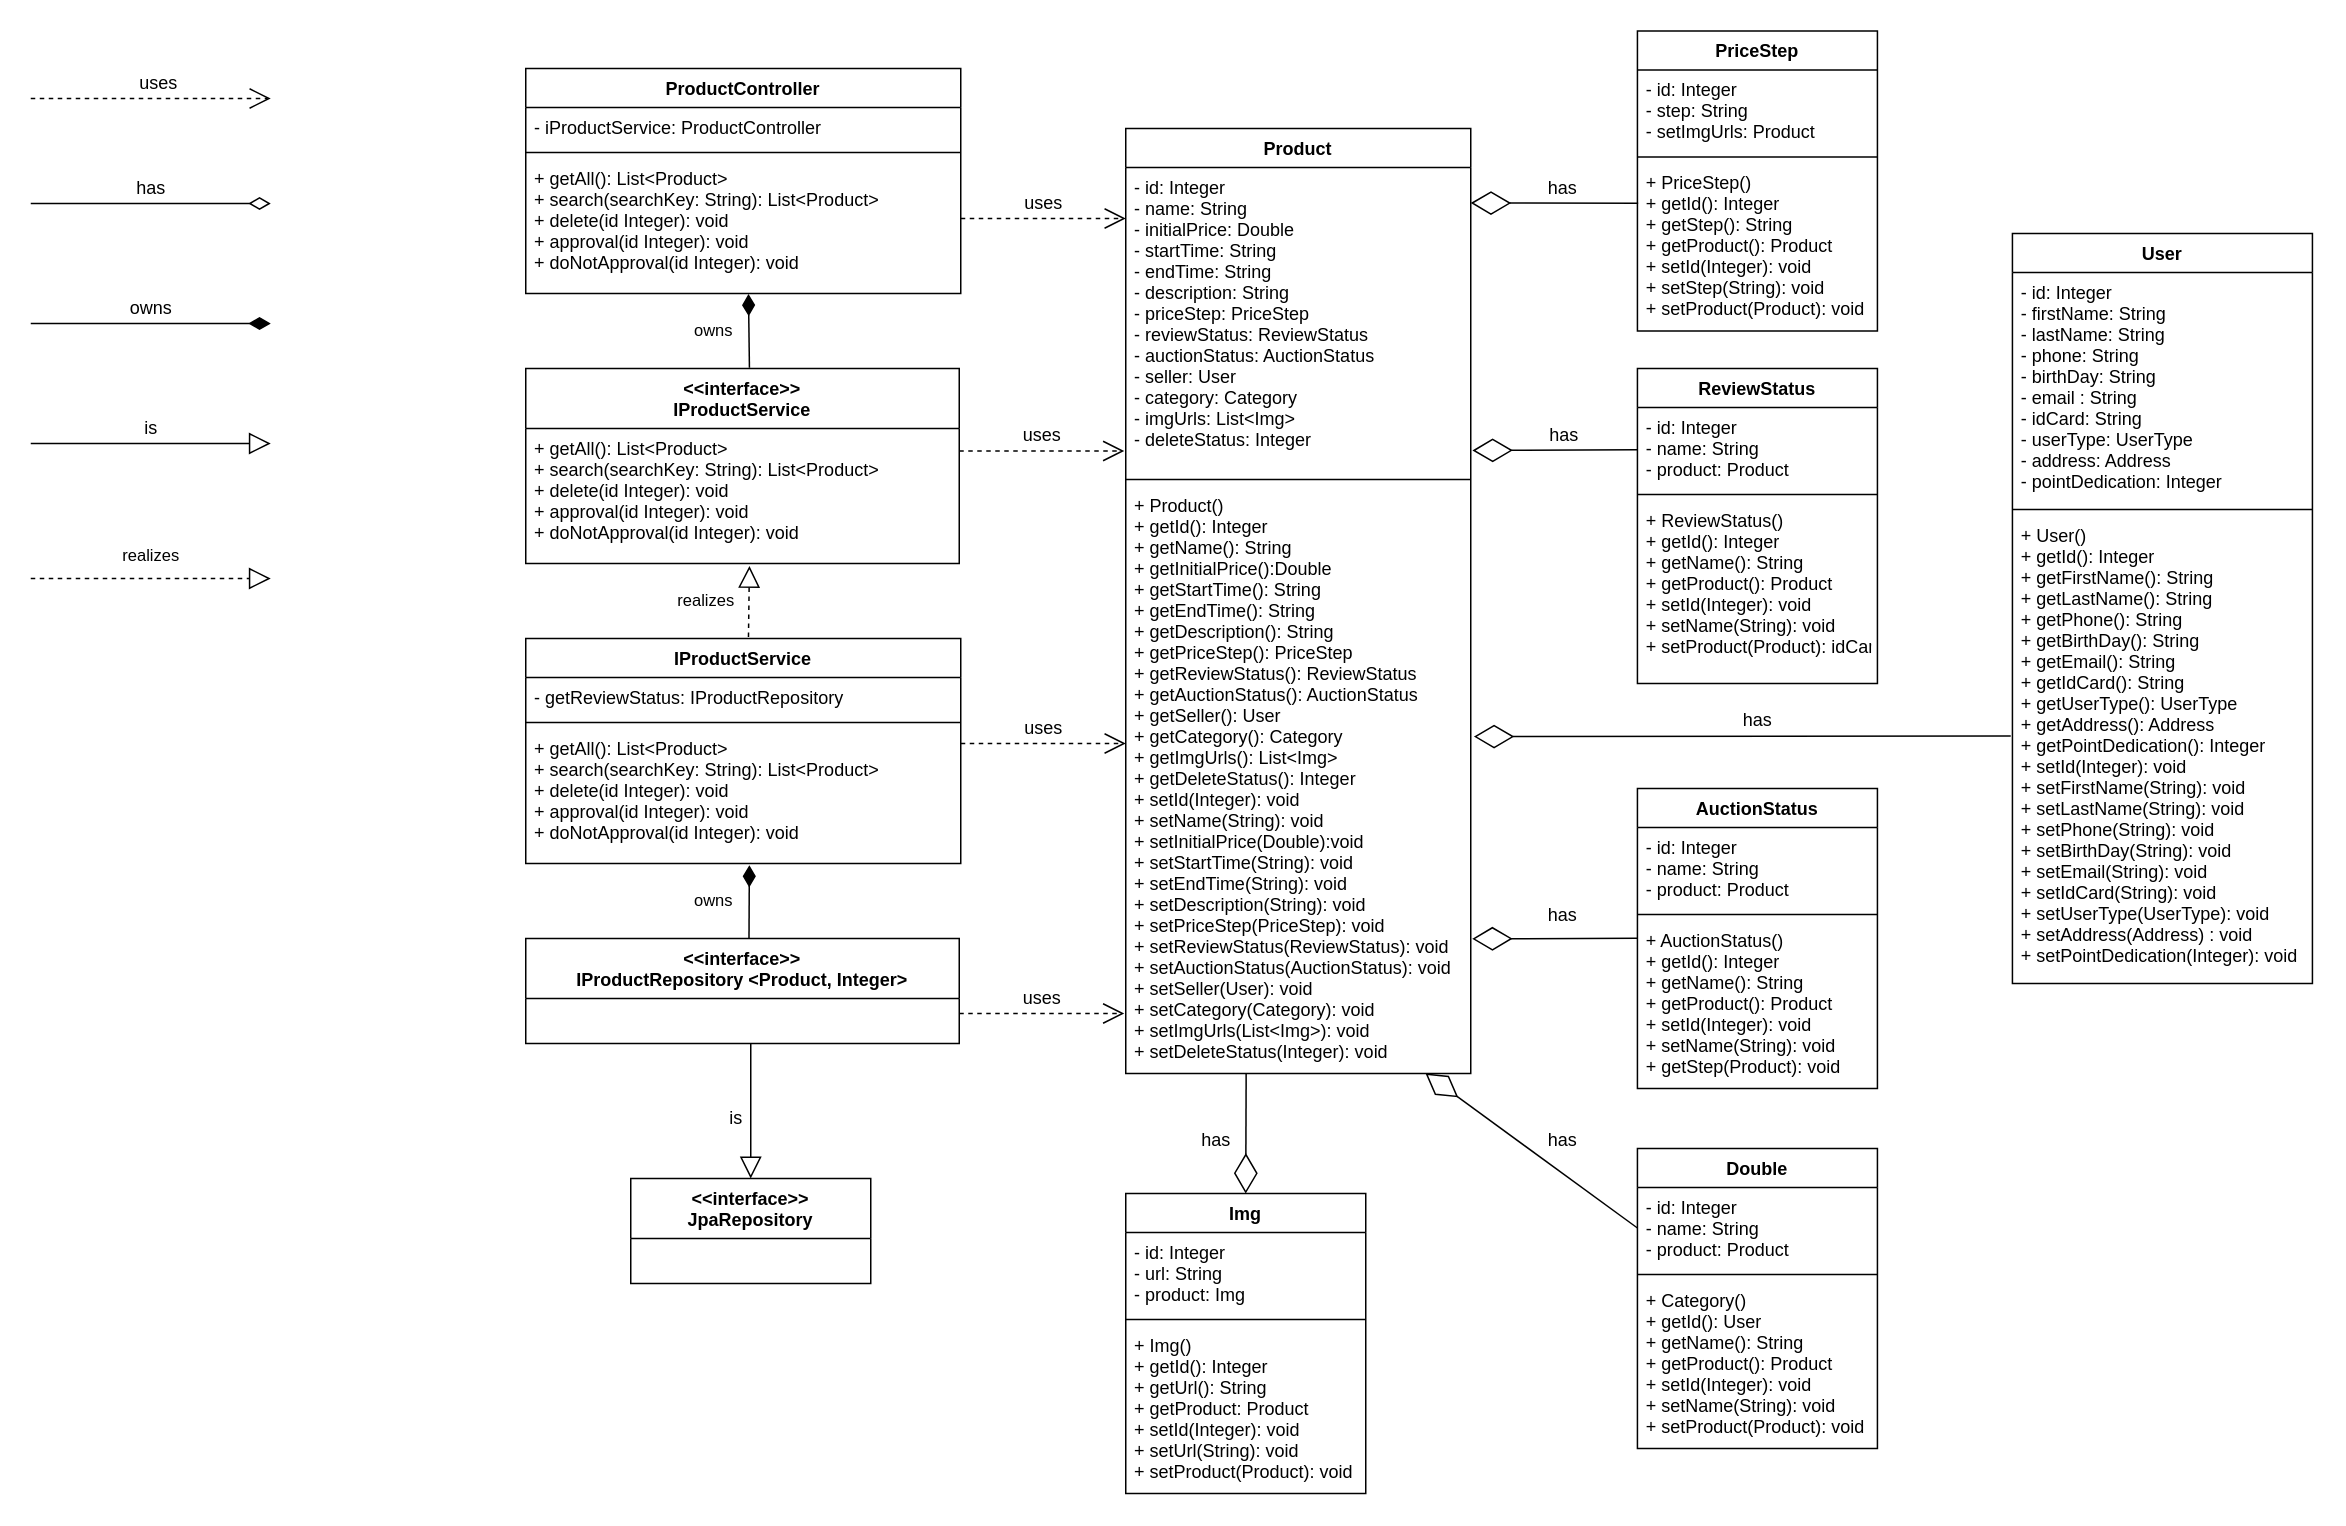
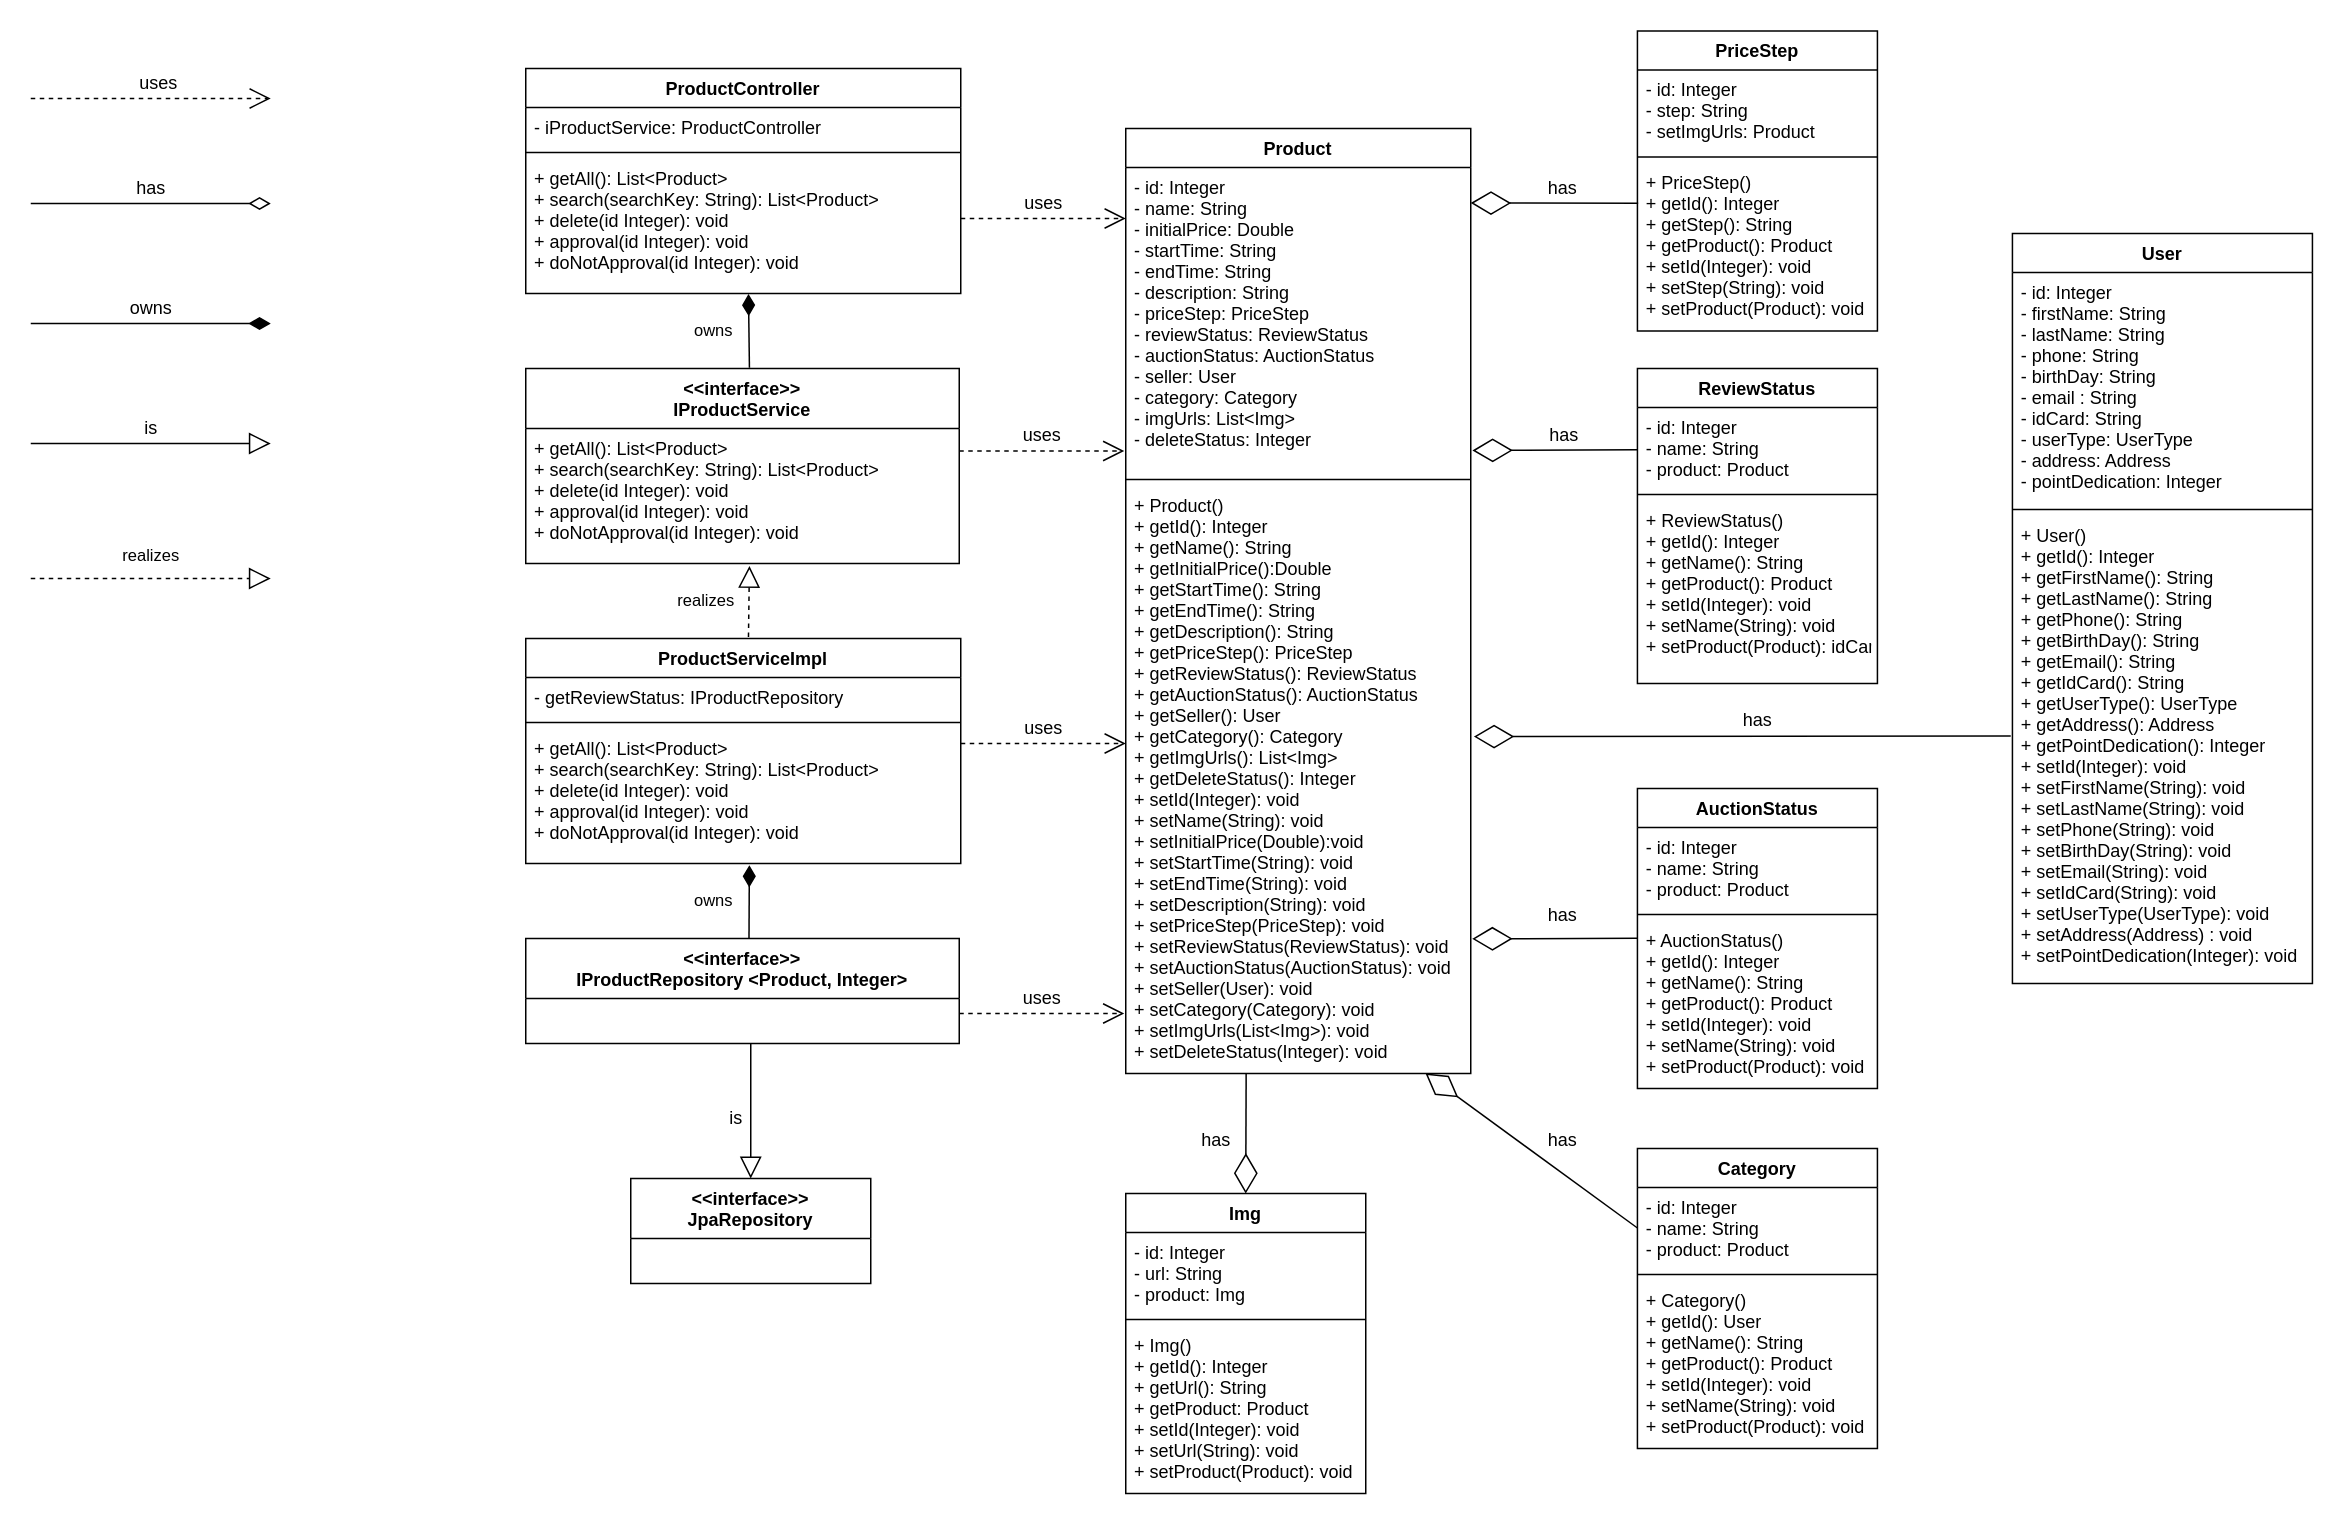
node "IProductService": label "IProductService" -> "ProductServiceImpl"
node "+ AuctionStatus() + getId(): Integer + getName(): String + getProduct(): Product + setId(Integer): void + setName(String): void + getStep(Product): void": label "+ AuctionStatus() + getId(): Integer + getName(): String + getProduct(): Product + setId(Integer): void + setName(String): void + getStep(Product): void" -> "+ AuctionStatus() + getId(): Integer + getName(): String + getProduct(): Product + setId(Integer): void + setName(String): void + setProduct(Product): void"
node "Double": label "Double" -> "Category"
